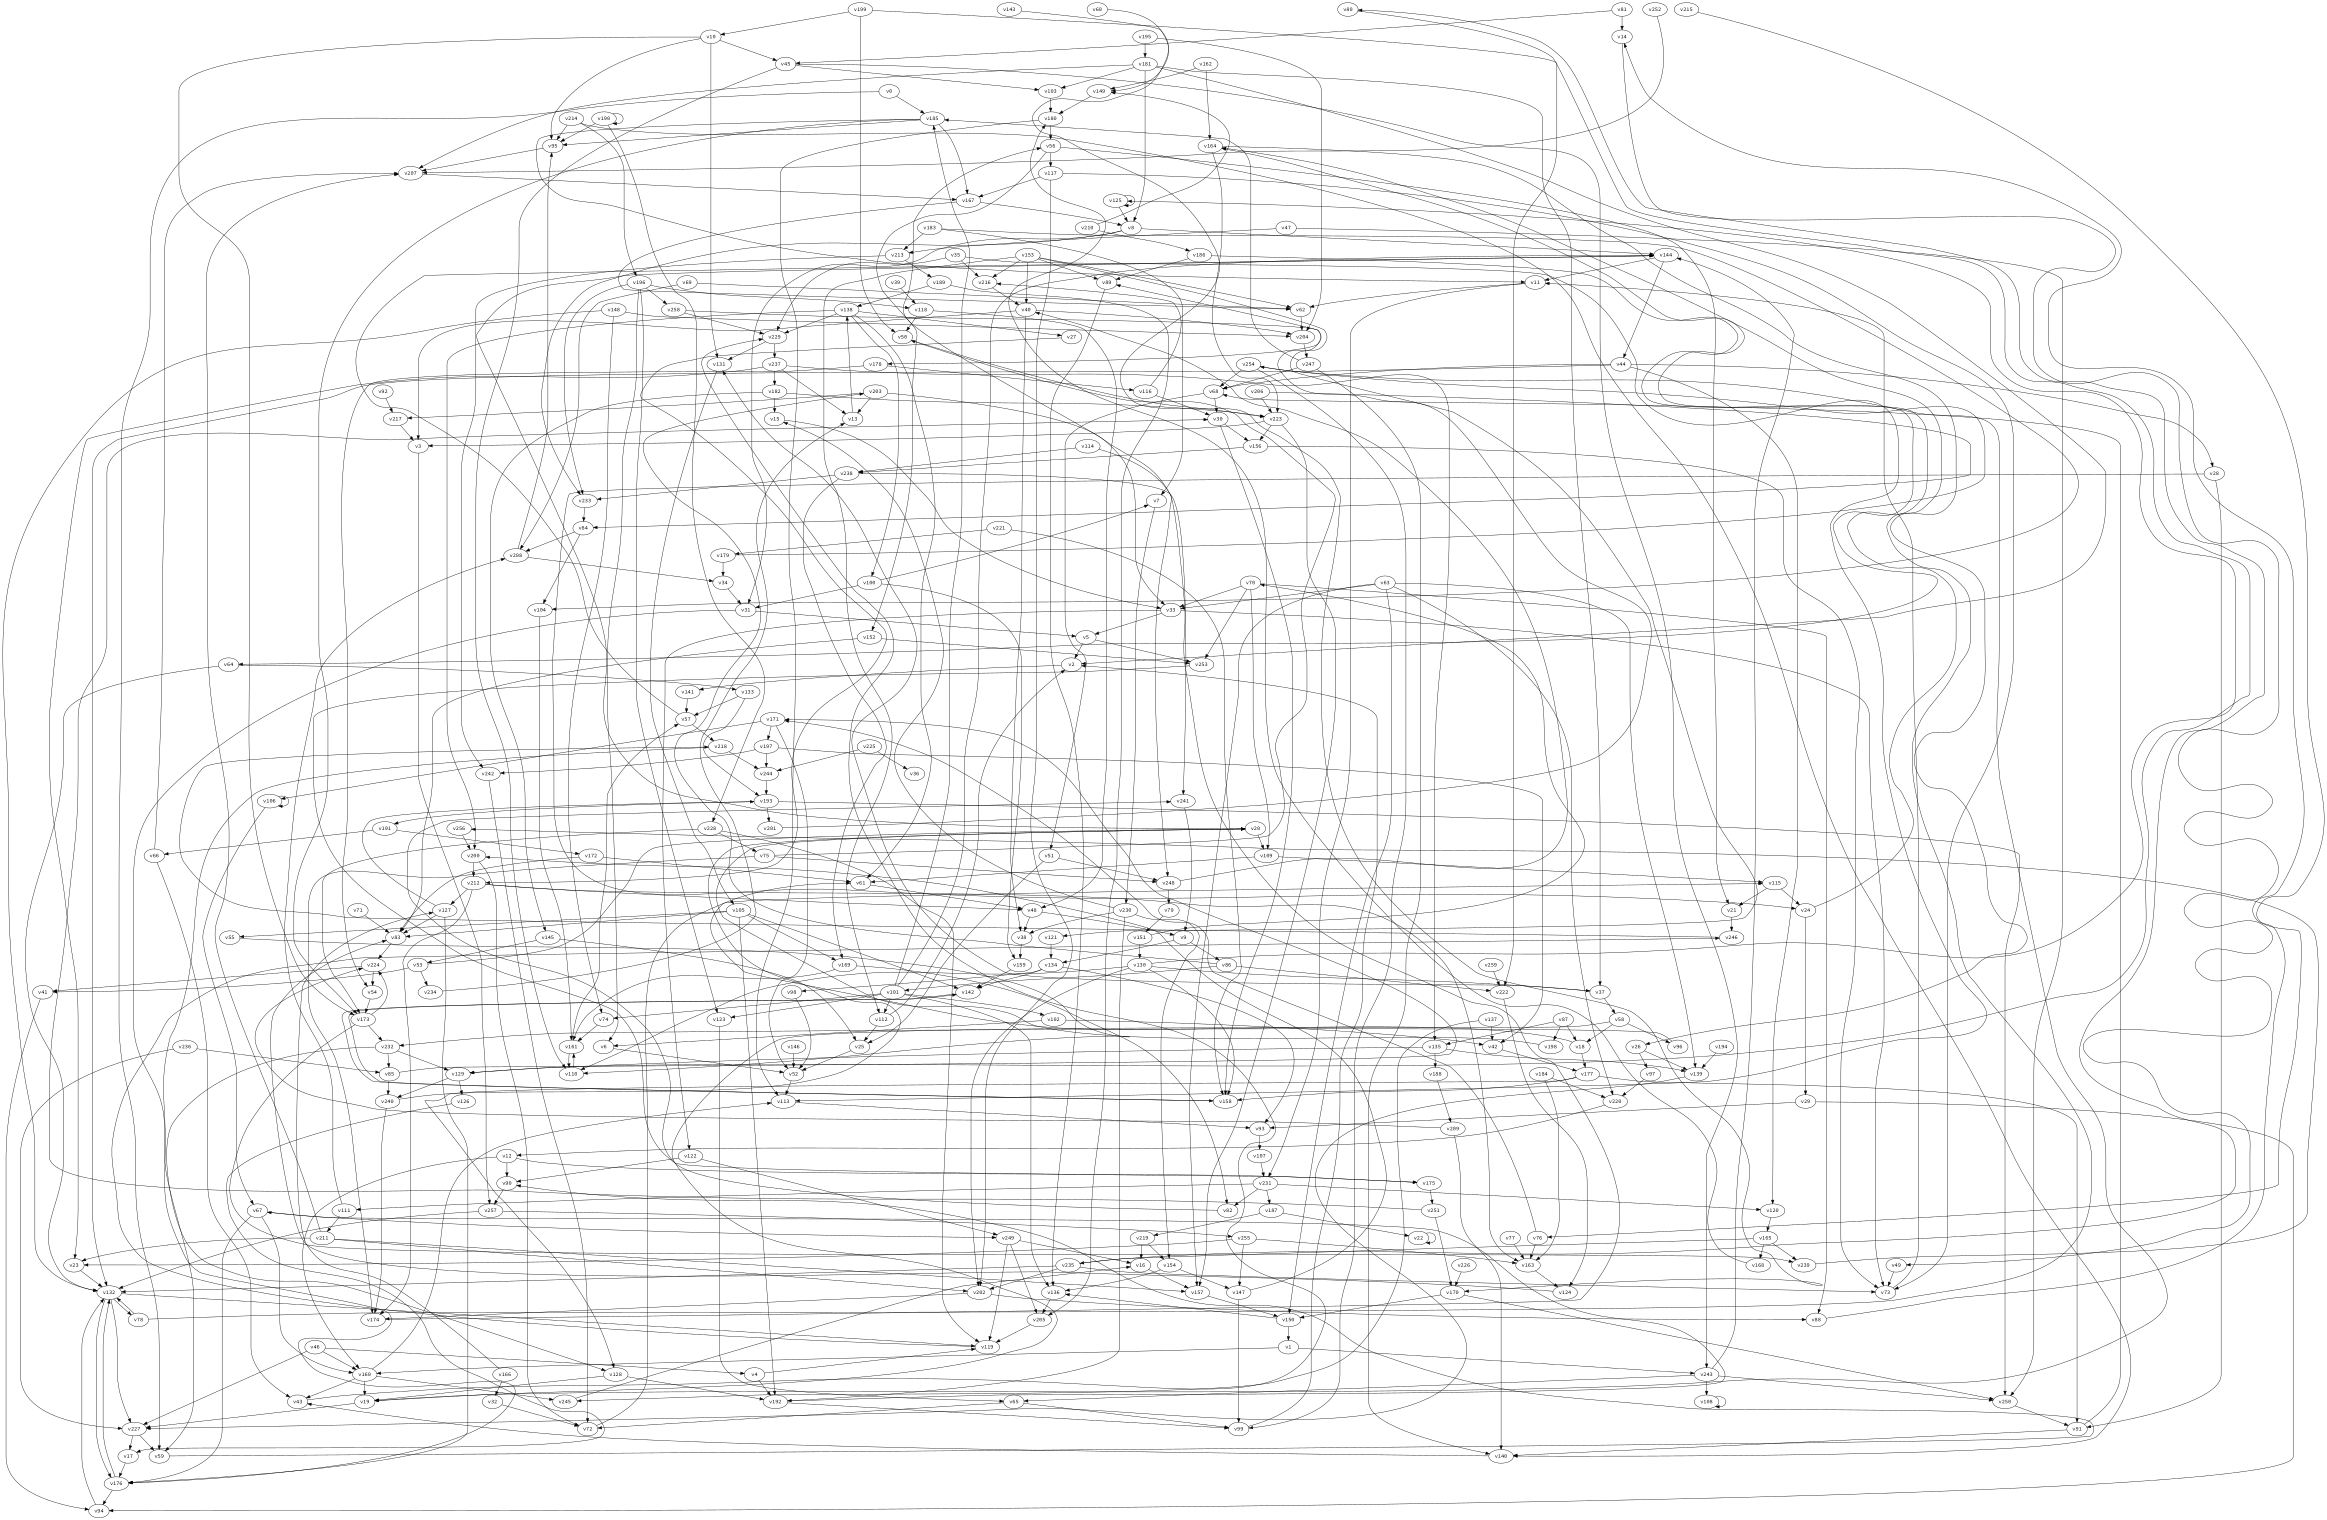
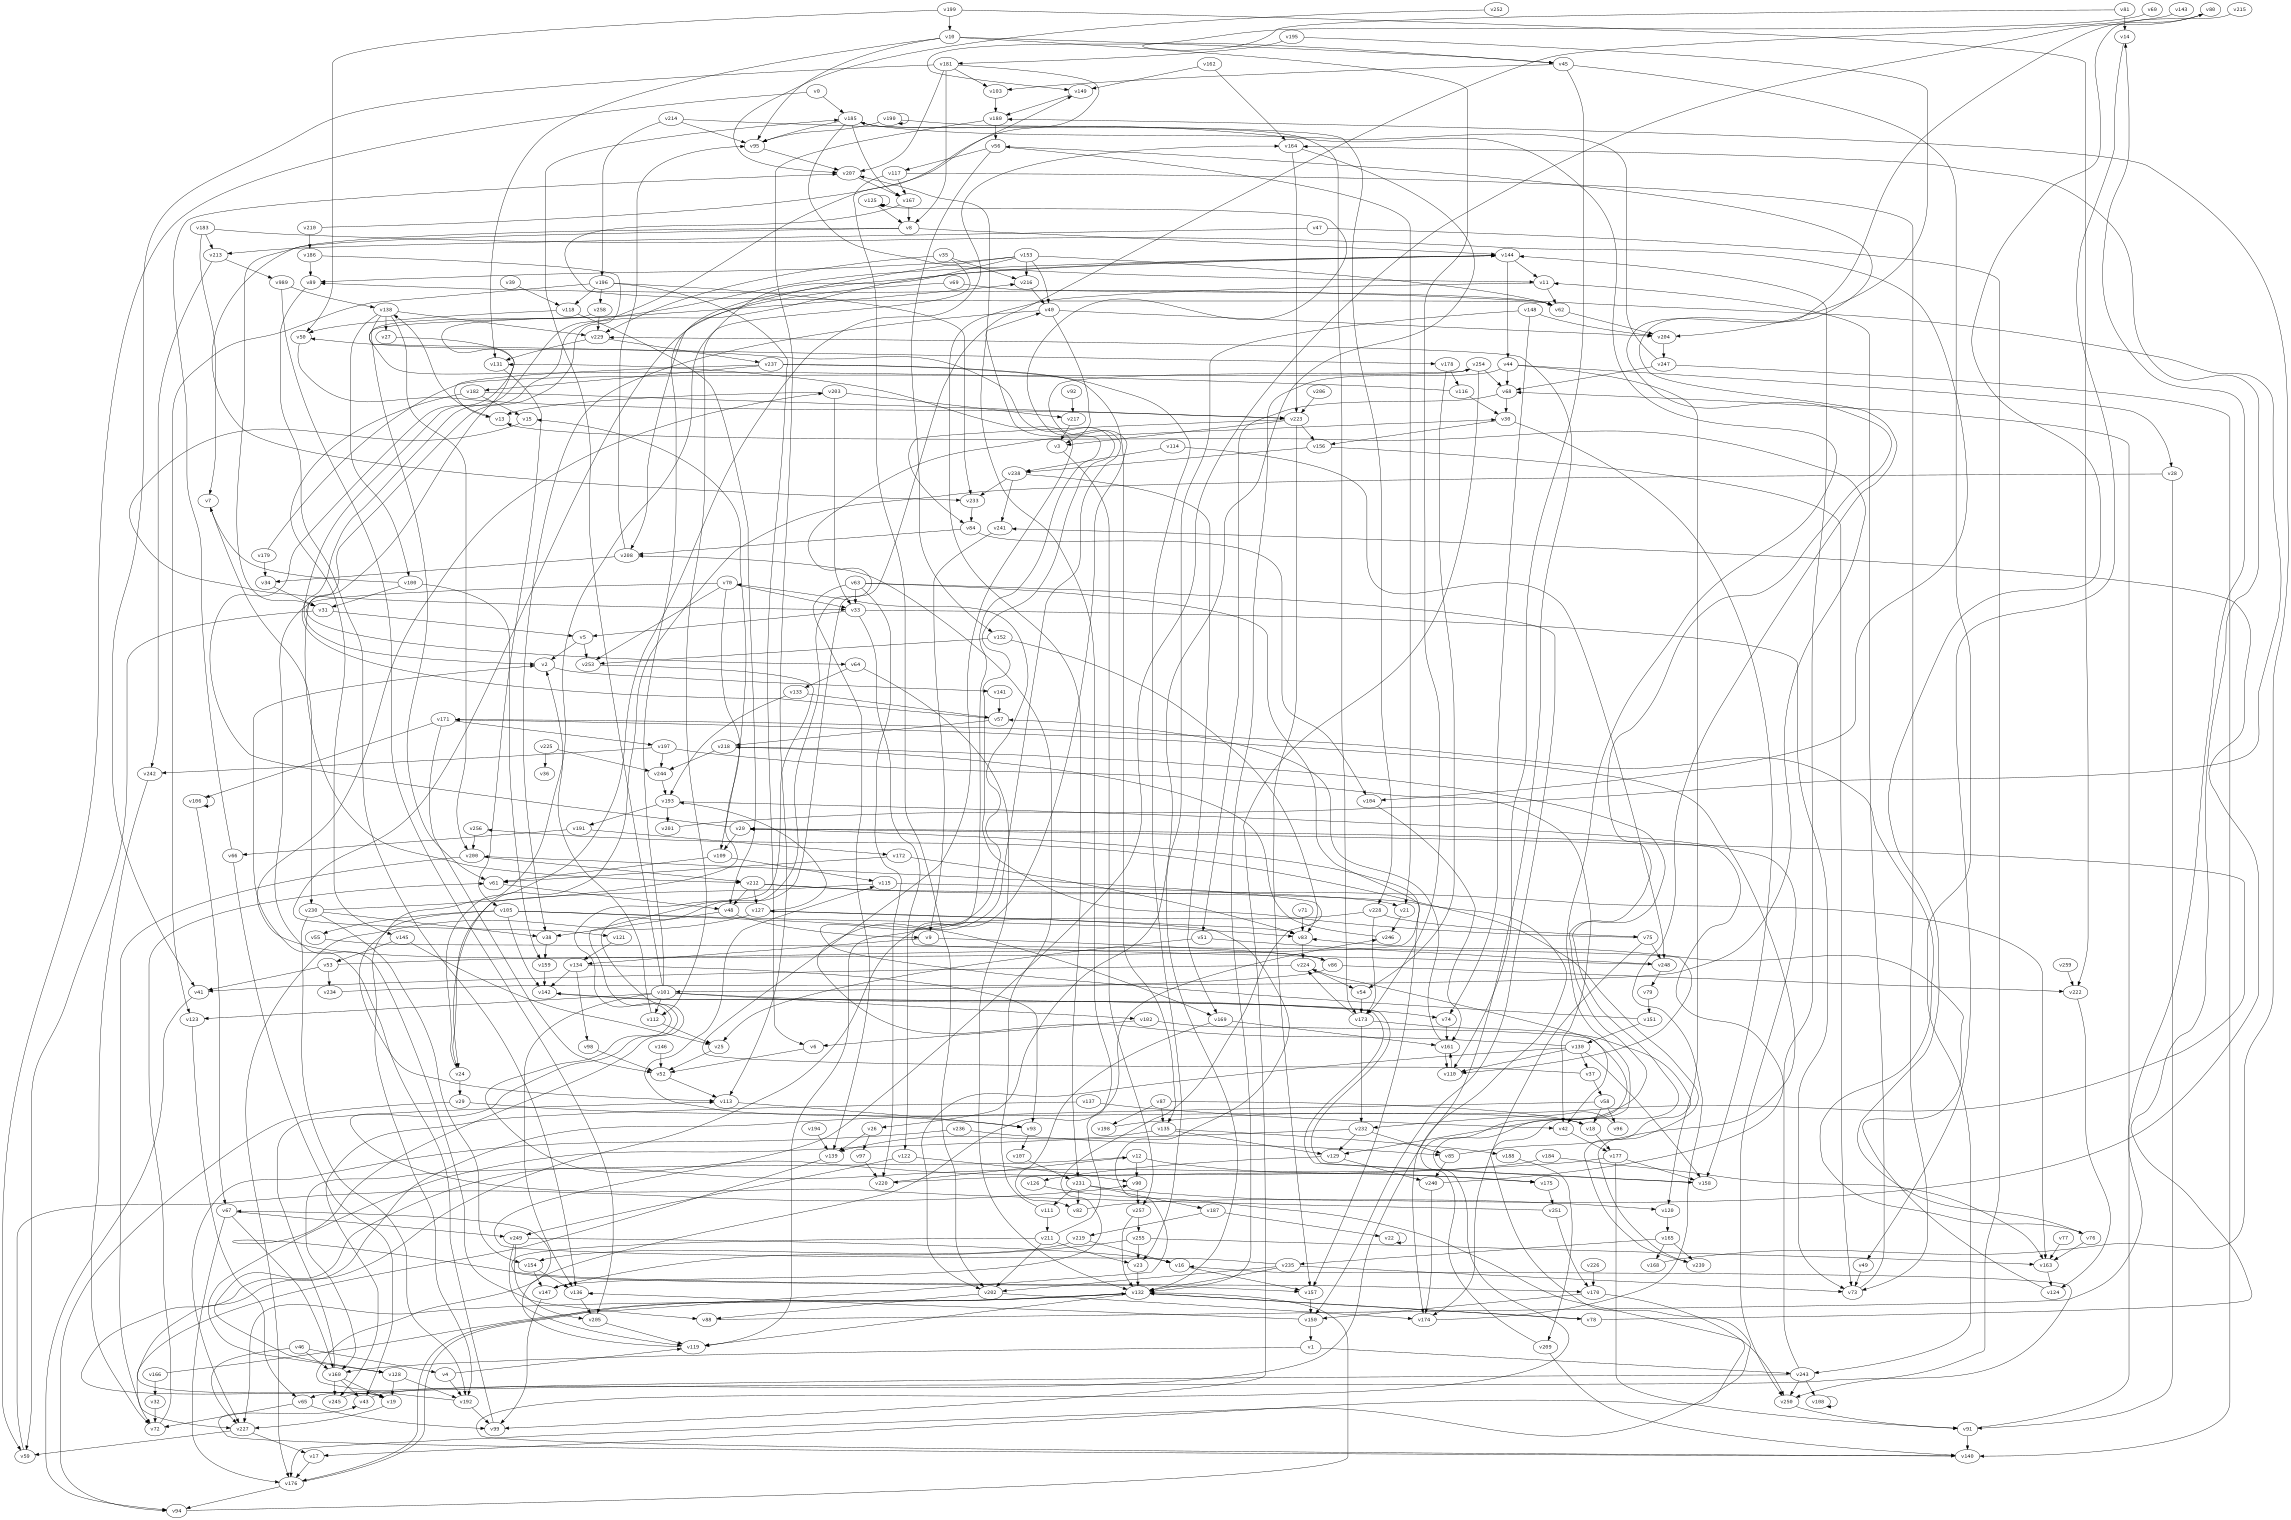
node "v189": label "v189" -> "v989"
edge "v181" -> "v37": now "v181" -> "v41"
edge "v206" -> "v84": now "v223" -> "v84"
node "v221": removed
